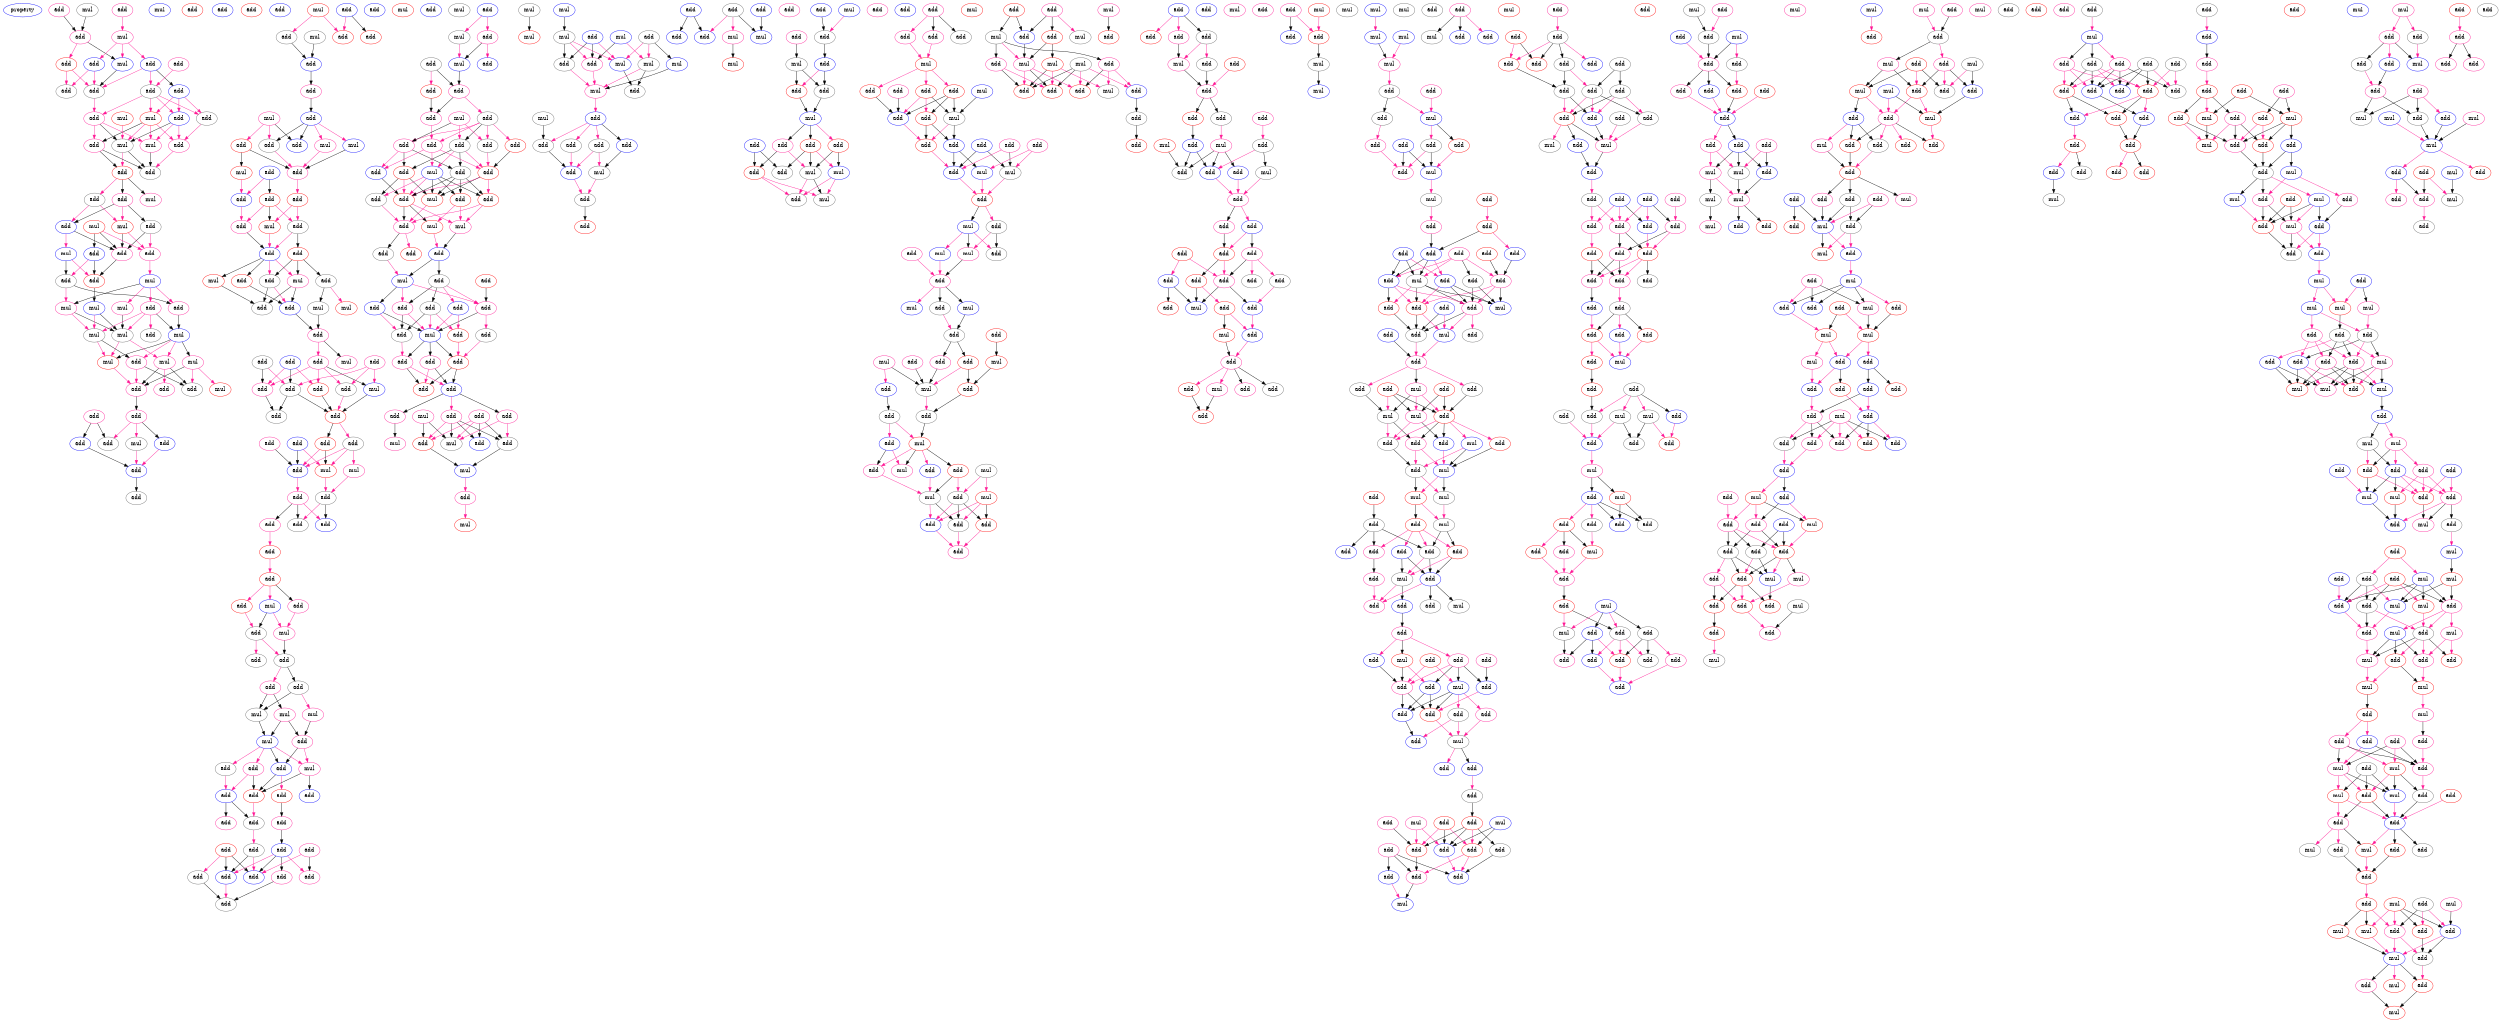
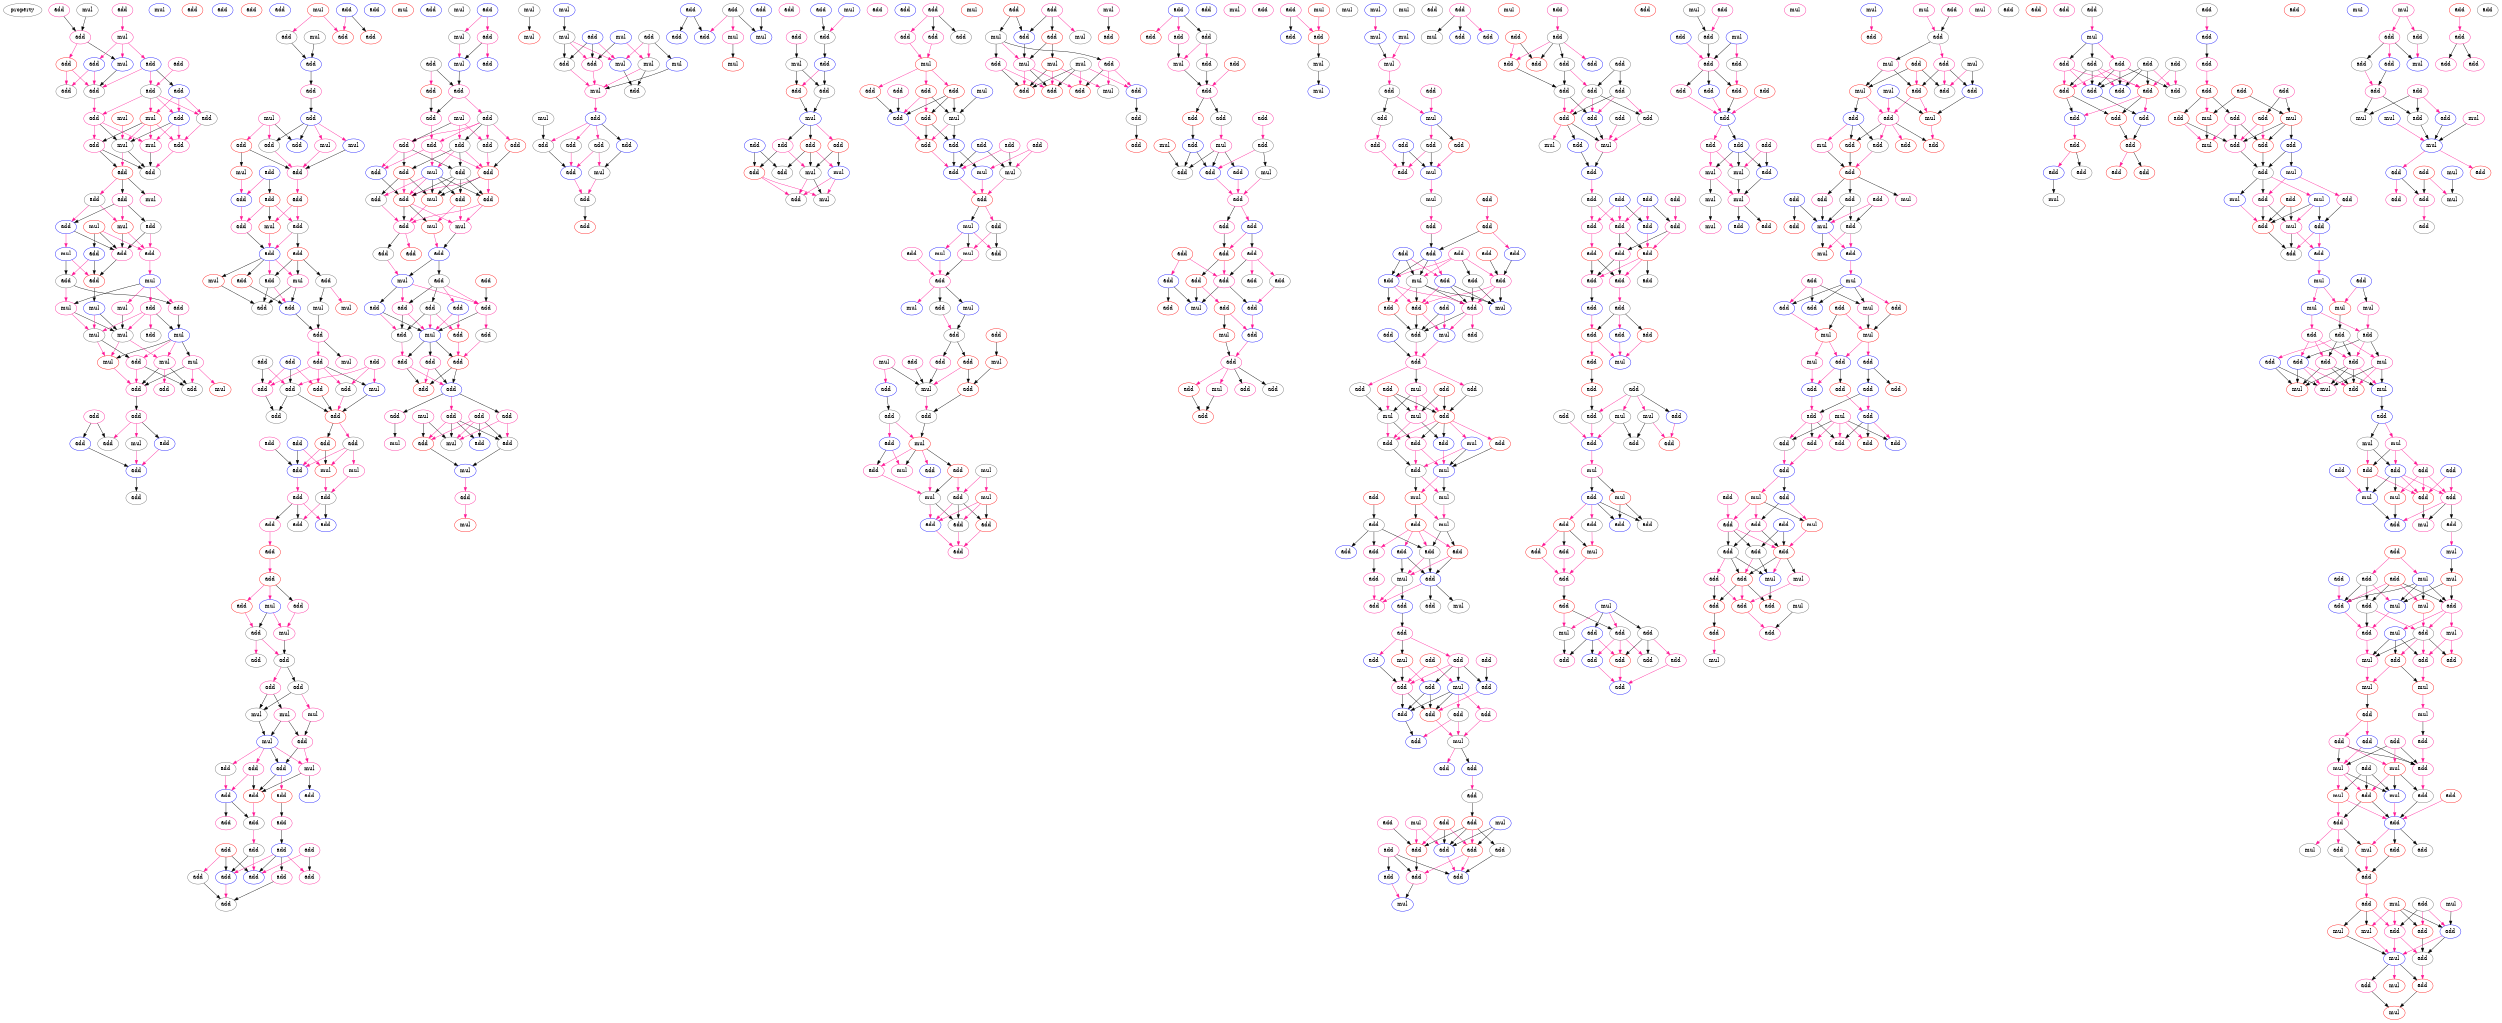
node "property": color blue -> gray40
